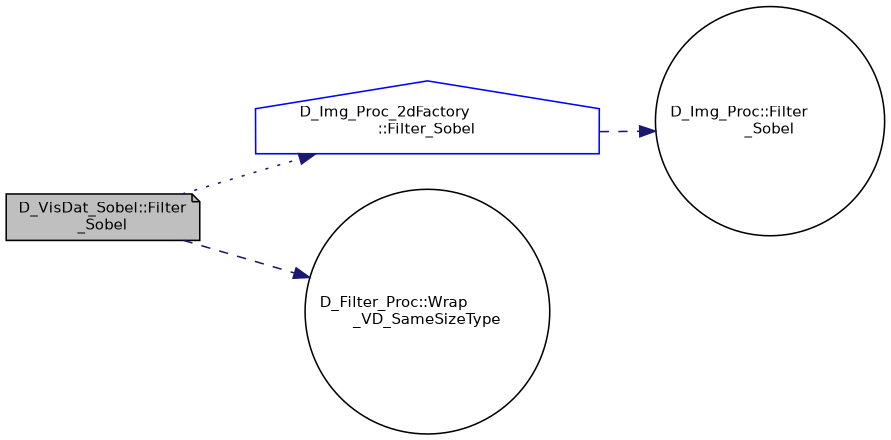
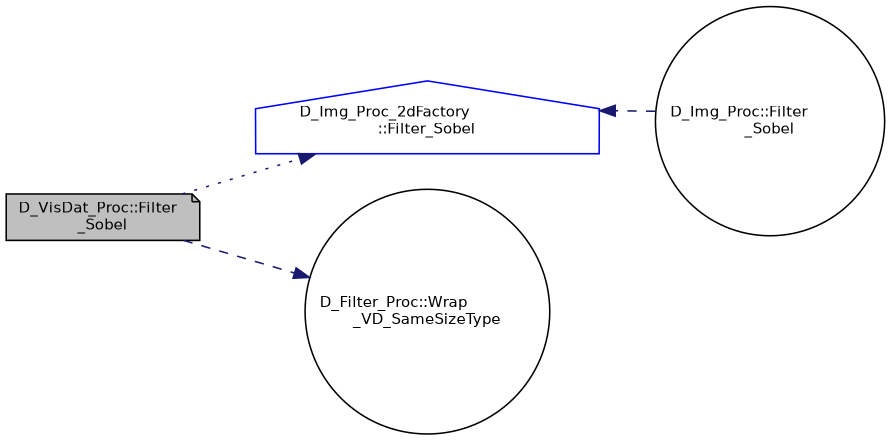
edge "D_Img_Proc_2dFactory ::Filter_Sobel" -> "D_Img_Proc::Filter _Sobel": reversed
node "D_VisDat_Sobel::Filter _Sobel": label "D_VisDat_Sobel::Filter _Sobel" -> "D_VisDat_Proc::Filter _Sobel"
